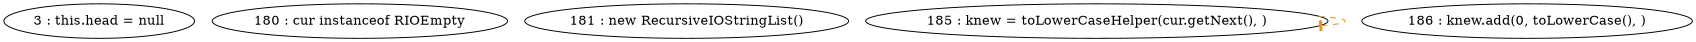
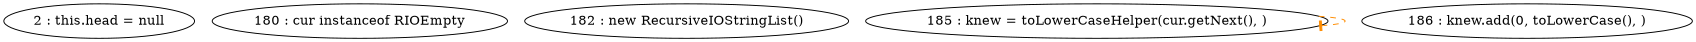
node "3 : this.head = null": label "3 : this.head = null" -> "2 : this.head = null"
node "181 : new RecursiveIOStringList()": label "181 : new RecursiveIOStringList()" -> "182 : new RecursiveIOStringList()"
